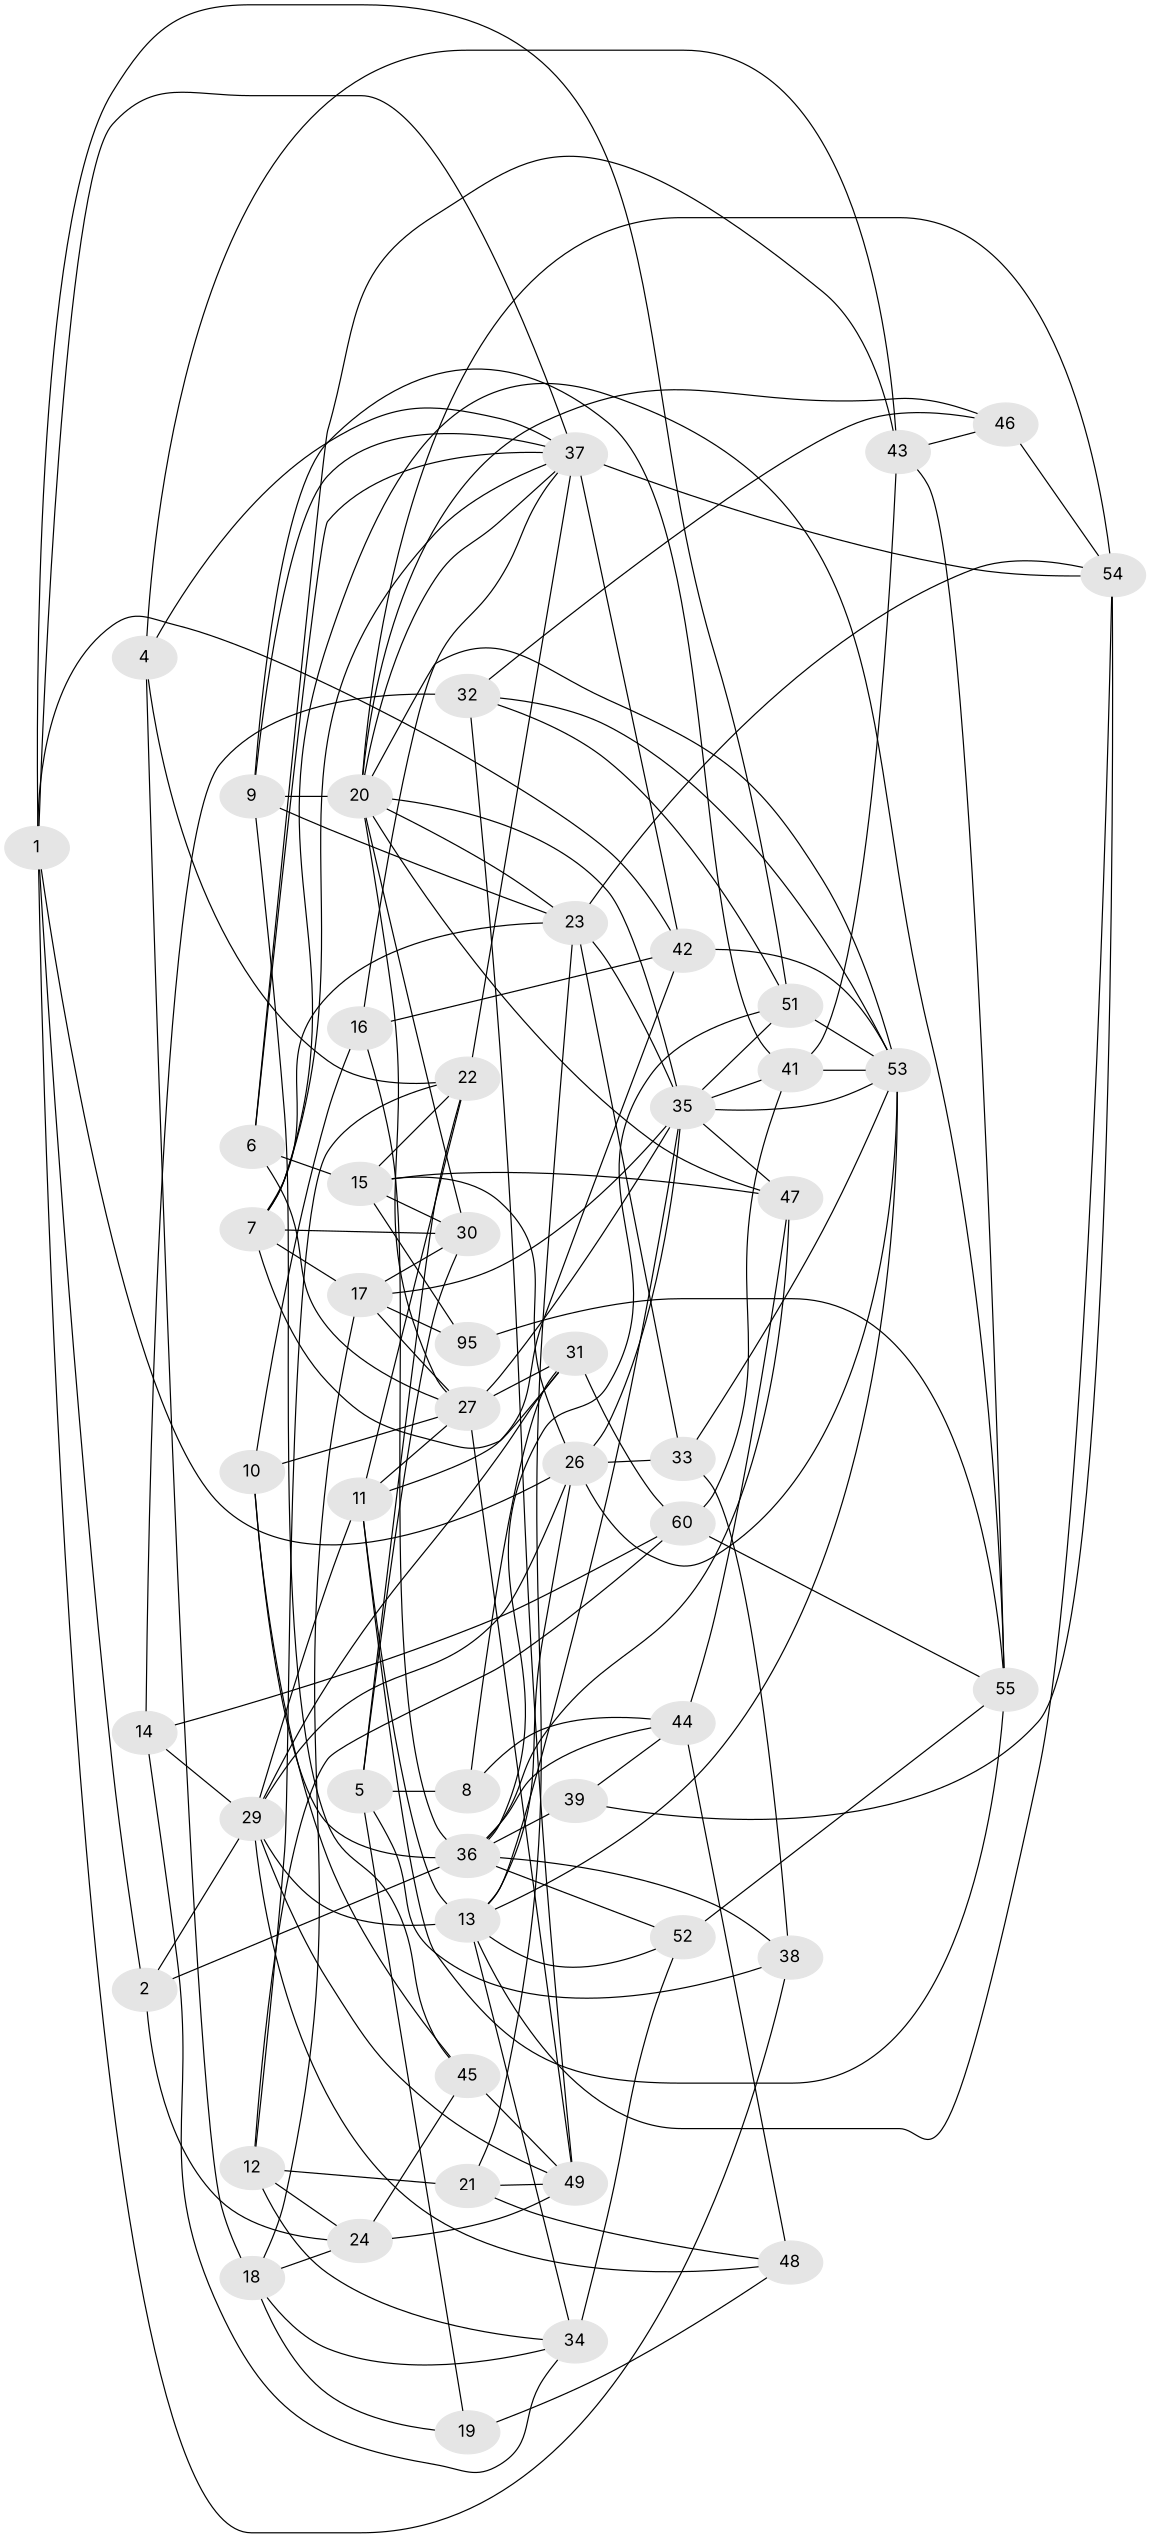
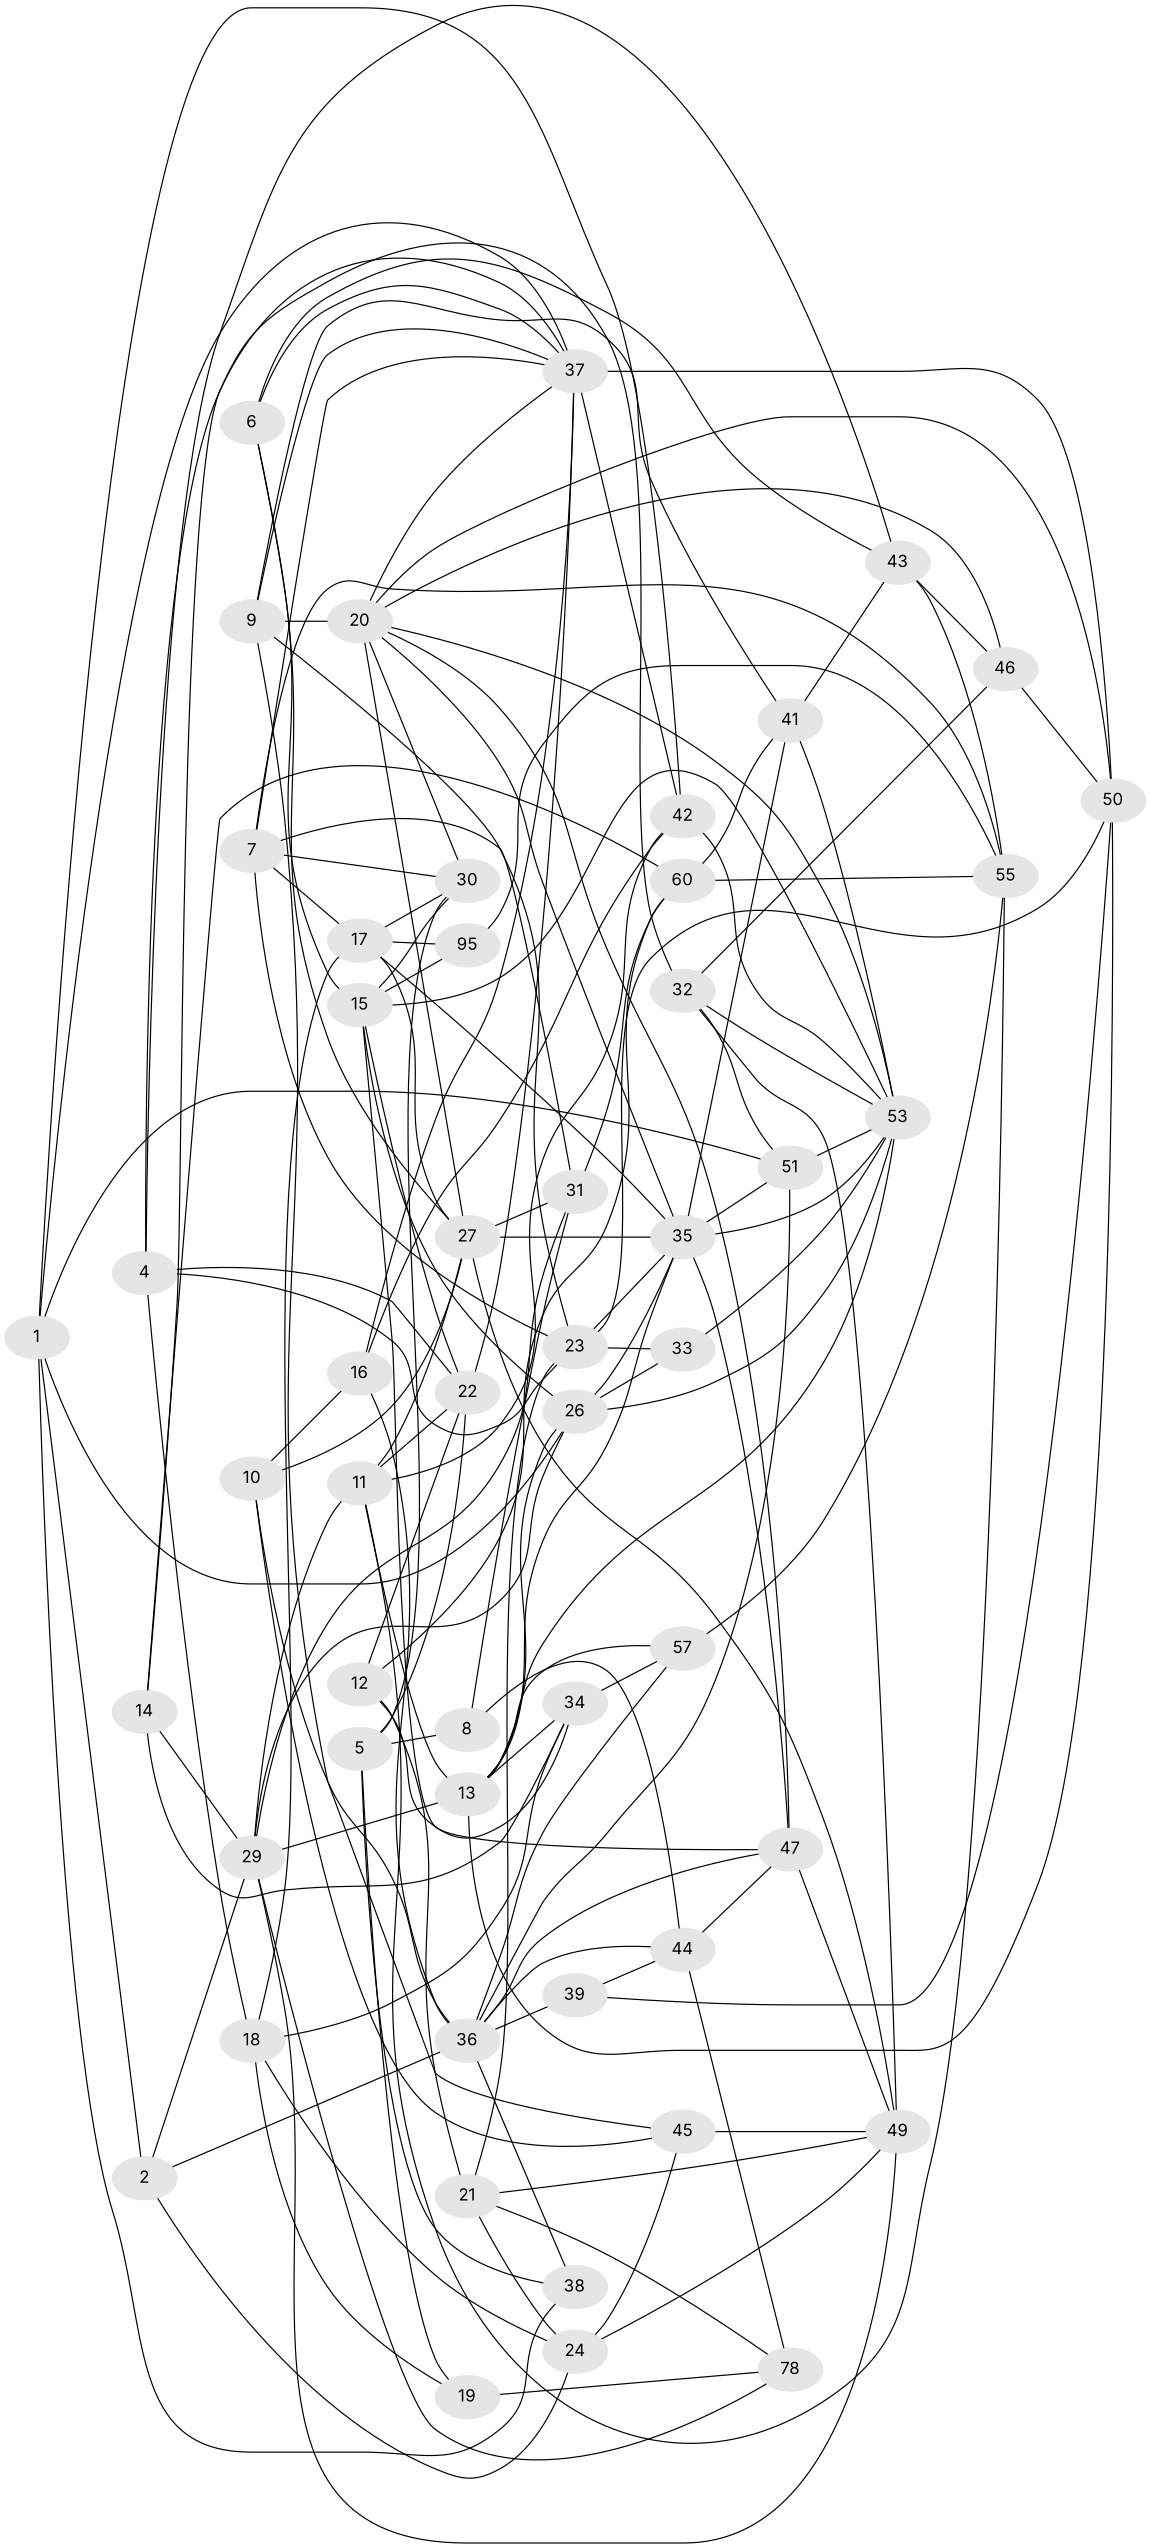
node "54": label "54" -> "50"
edge "15" -- "53": added
edge "20" -- "23": now "4" -- "23"
edge "33" -- "38": removed
node "52": label "52" -> "57"
edge "47" -- "49": added
edge "12" -- "24": now "21" -- "24"
node "48": label "48" -> "78"
